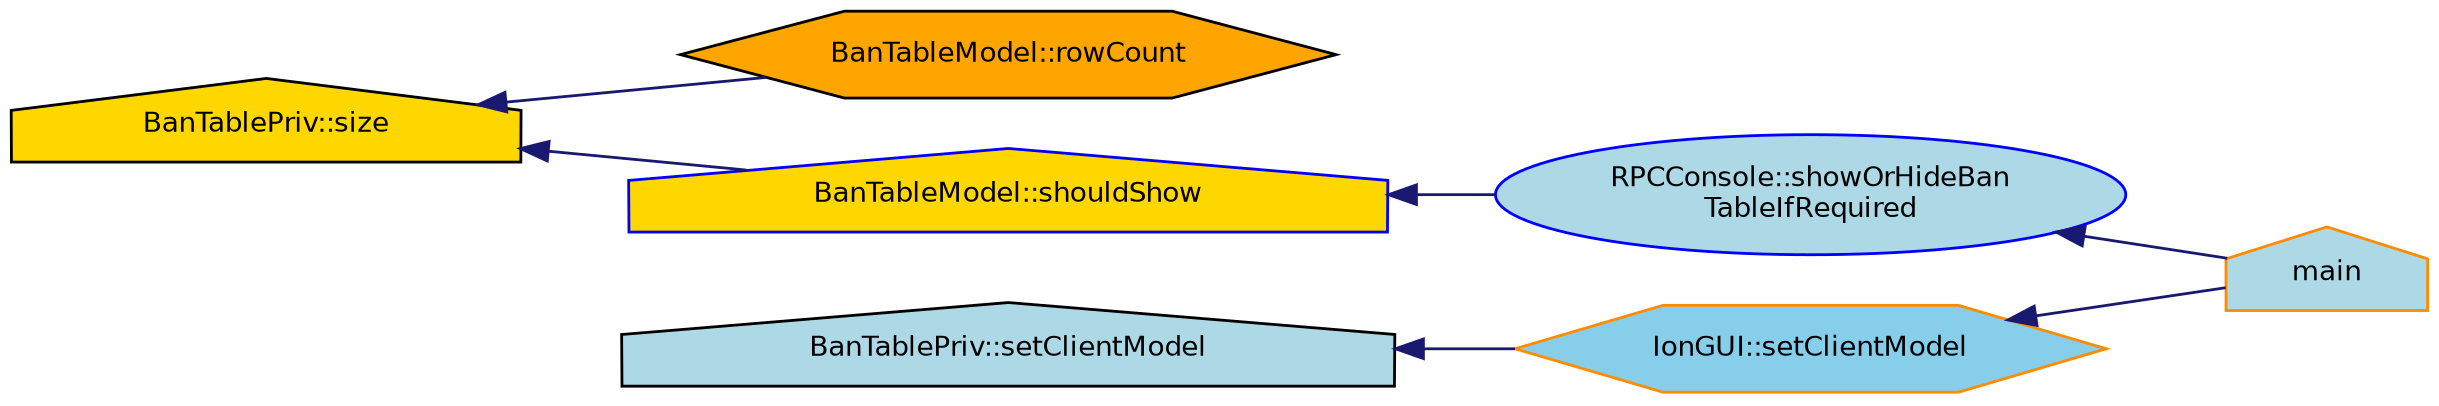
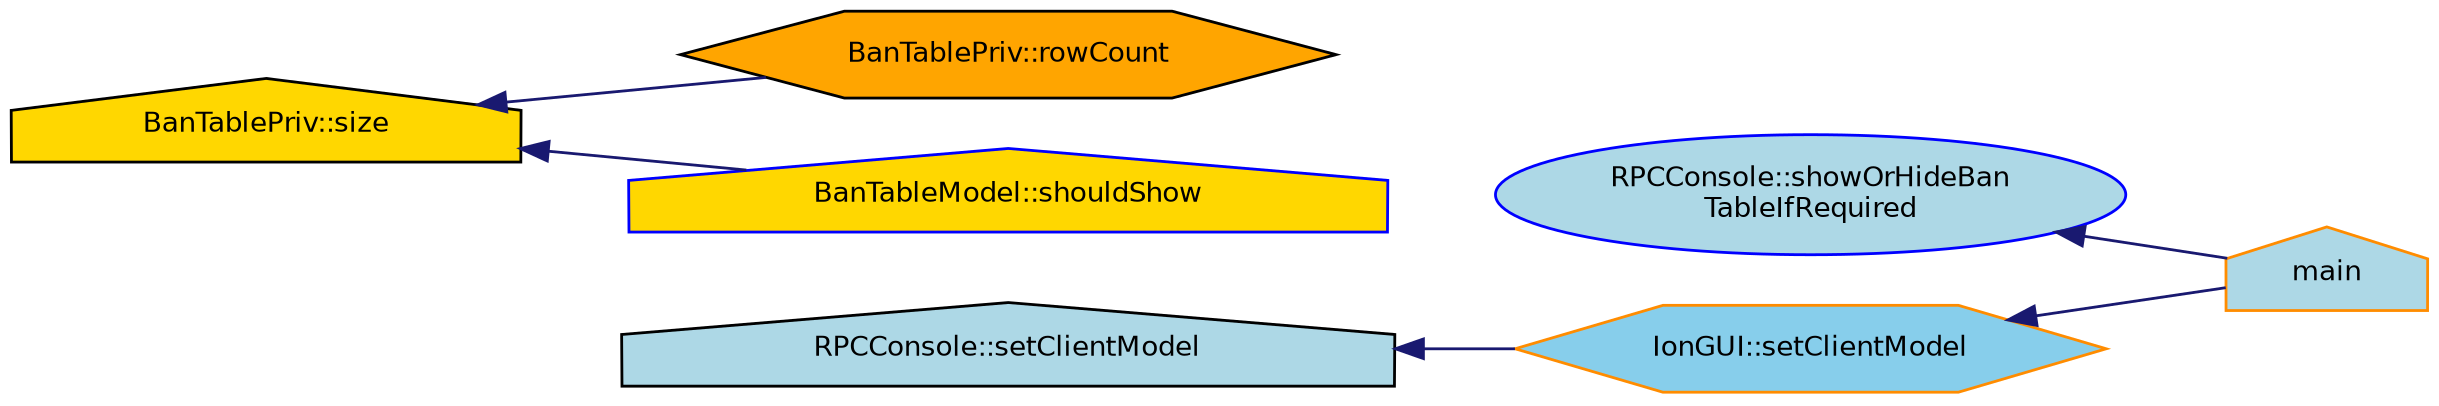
node "BanTableModel::rowCount": label "BanTableModel::rowCount" -> "BanTablePriv::rowCount"
edge "RPCConsole::showOrHideBan TableIfRequired" -> "BanTableModel::shouldShow": removed
node "BanTablePriv::setClientModel": label "BanTablePriv::setClientModel" -> "RPCConsole::setClientModel"
